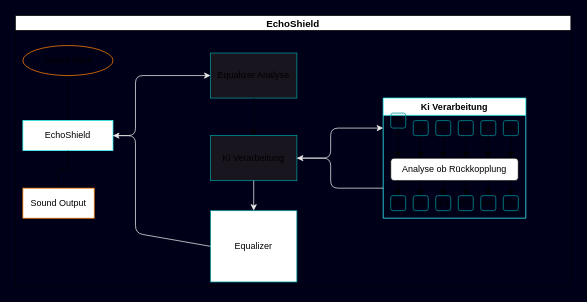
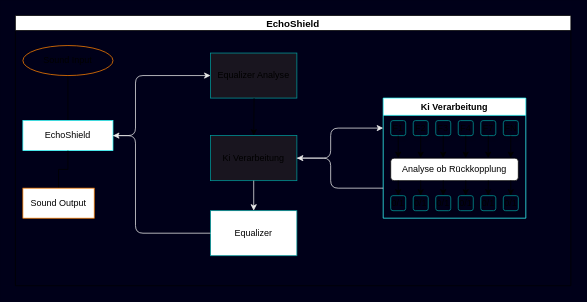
node "F1": moved (398, 120) -> (398, 128)
node "Equalizer": size 86x71 -> 86x45
